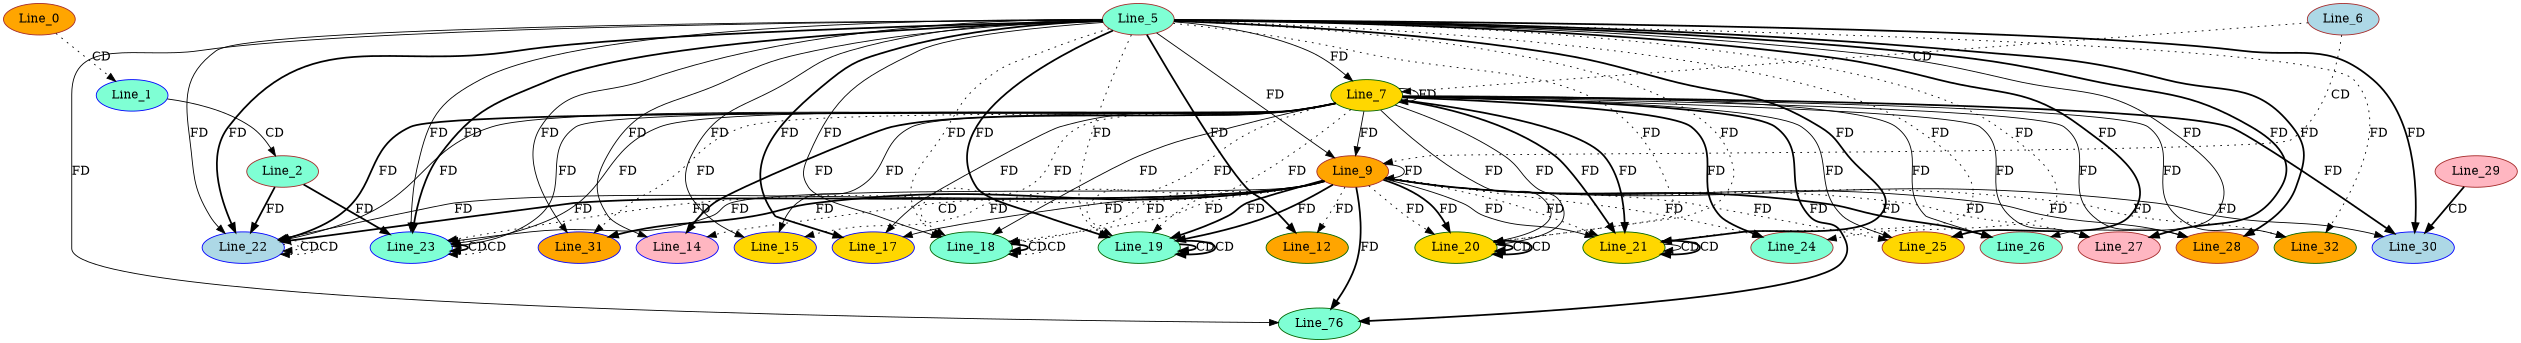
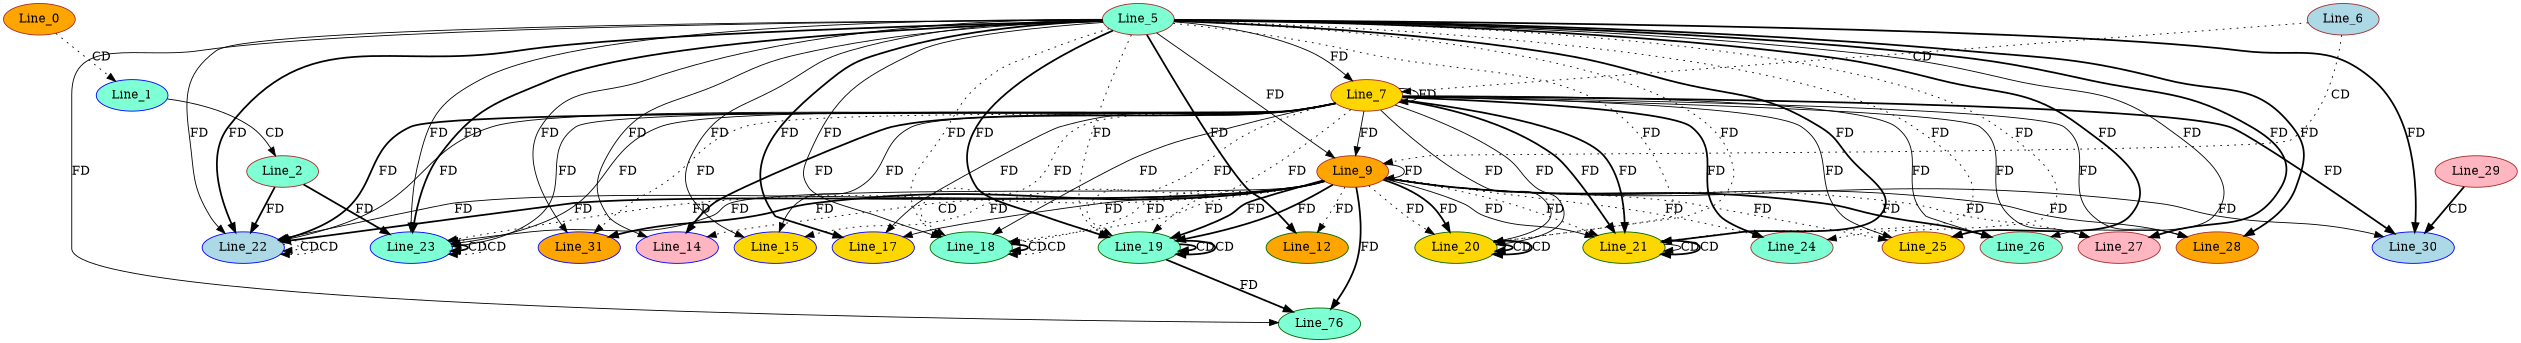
node "Line_7": color darkgreen -> brown
node "Line_32": removed
edge "Line_7" -> "Line_76": now "Line_19" -> "Line_76"
